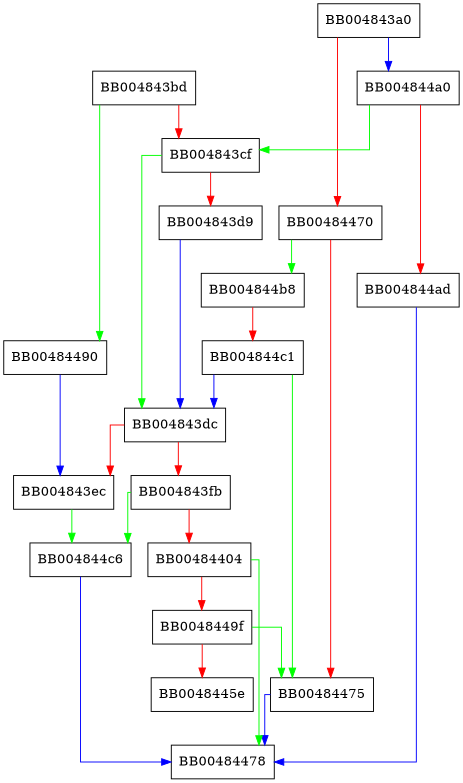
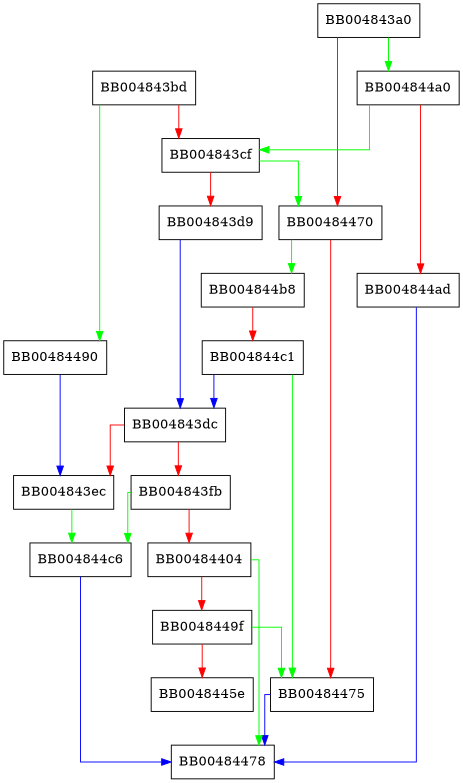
edge "BB004843a0" -> "BB004844a0": color blue -> green
edge "BB004843cf" -> "BB004843dc": now "BB004843cf" -> "BB00484470"
